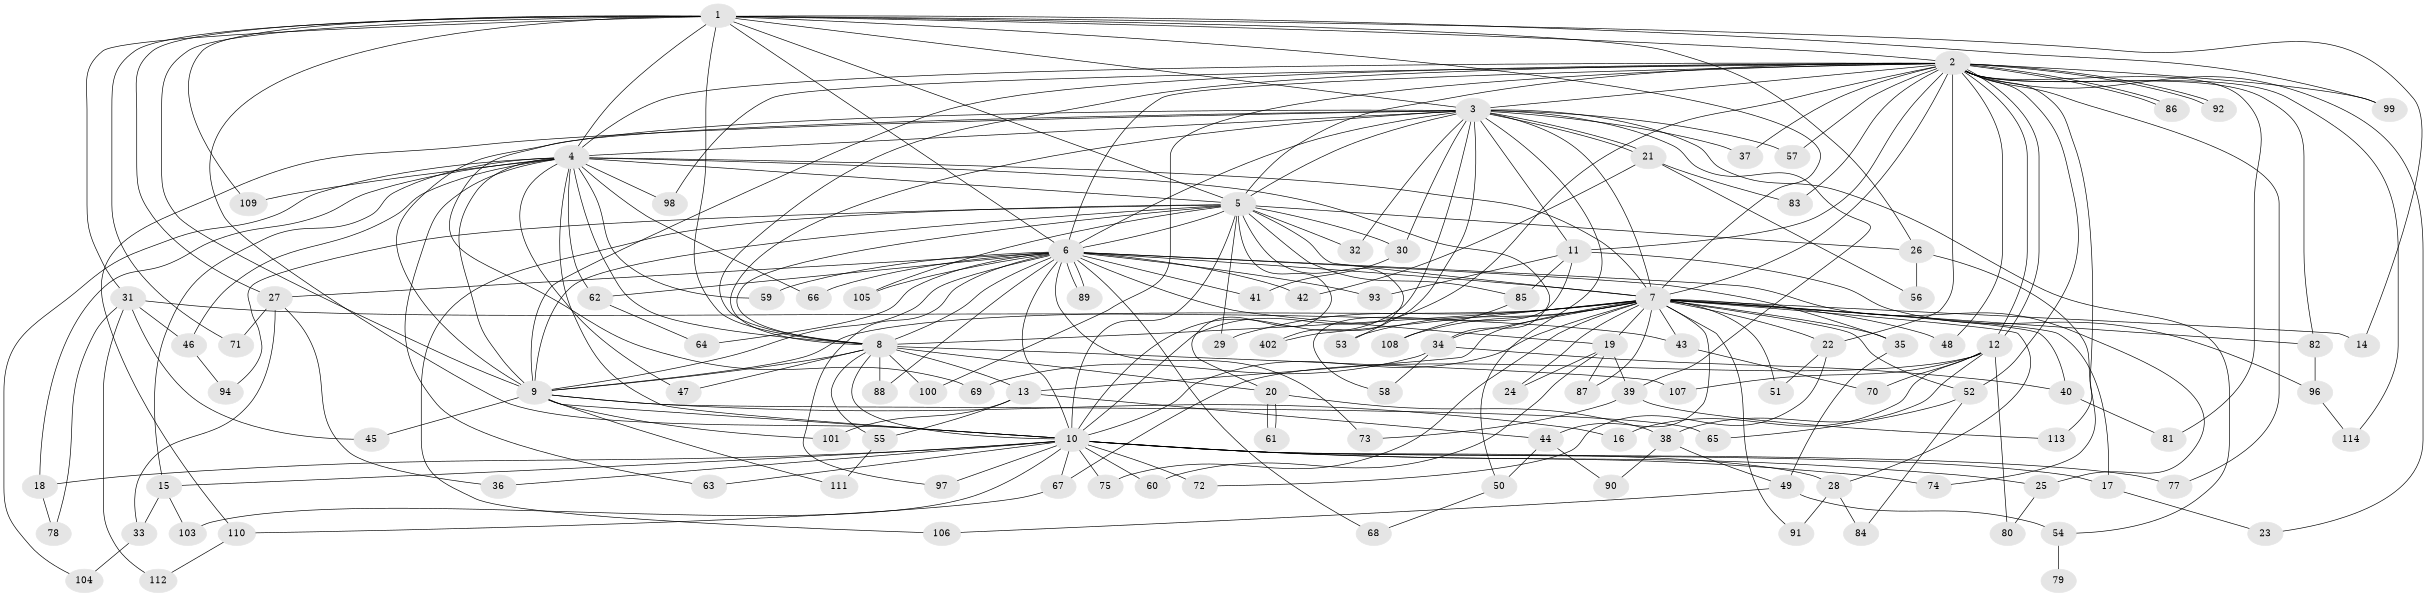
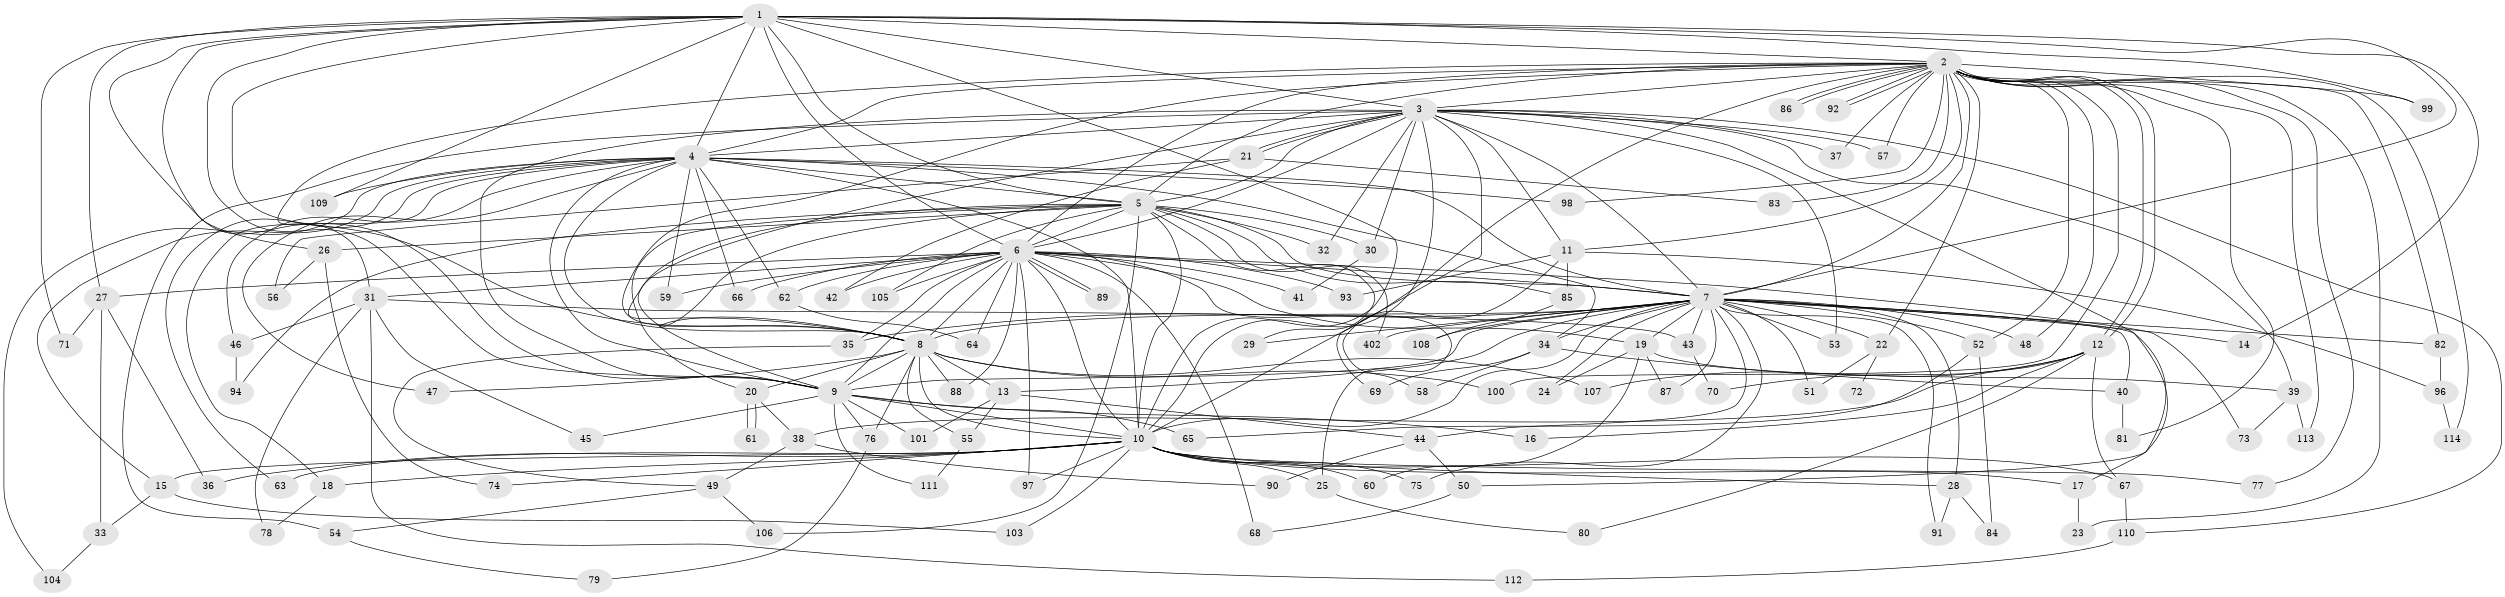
edge "6" -- "31": added
node "76": added
edge "10" -- "72": removed
